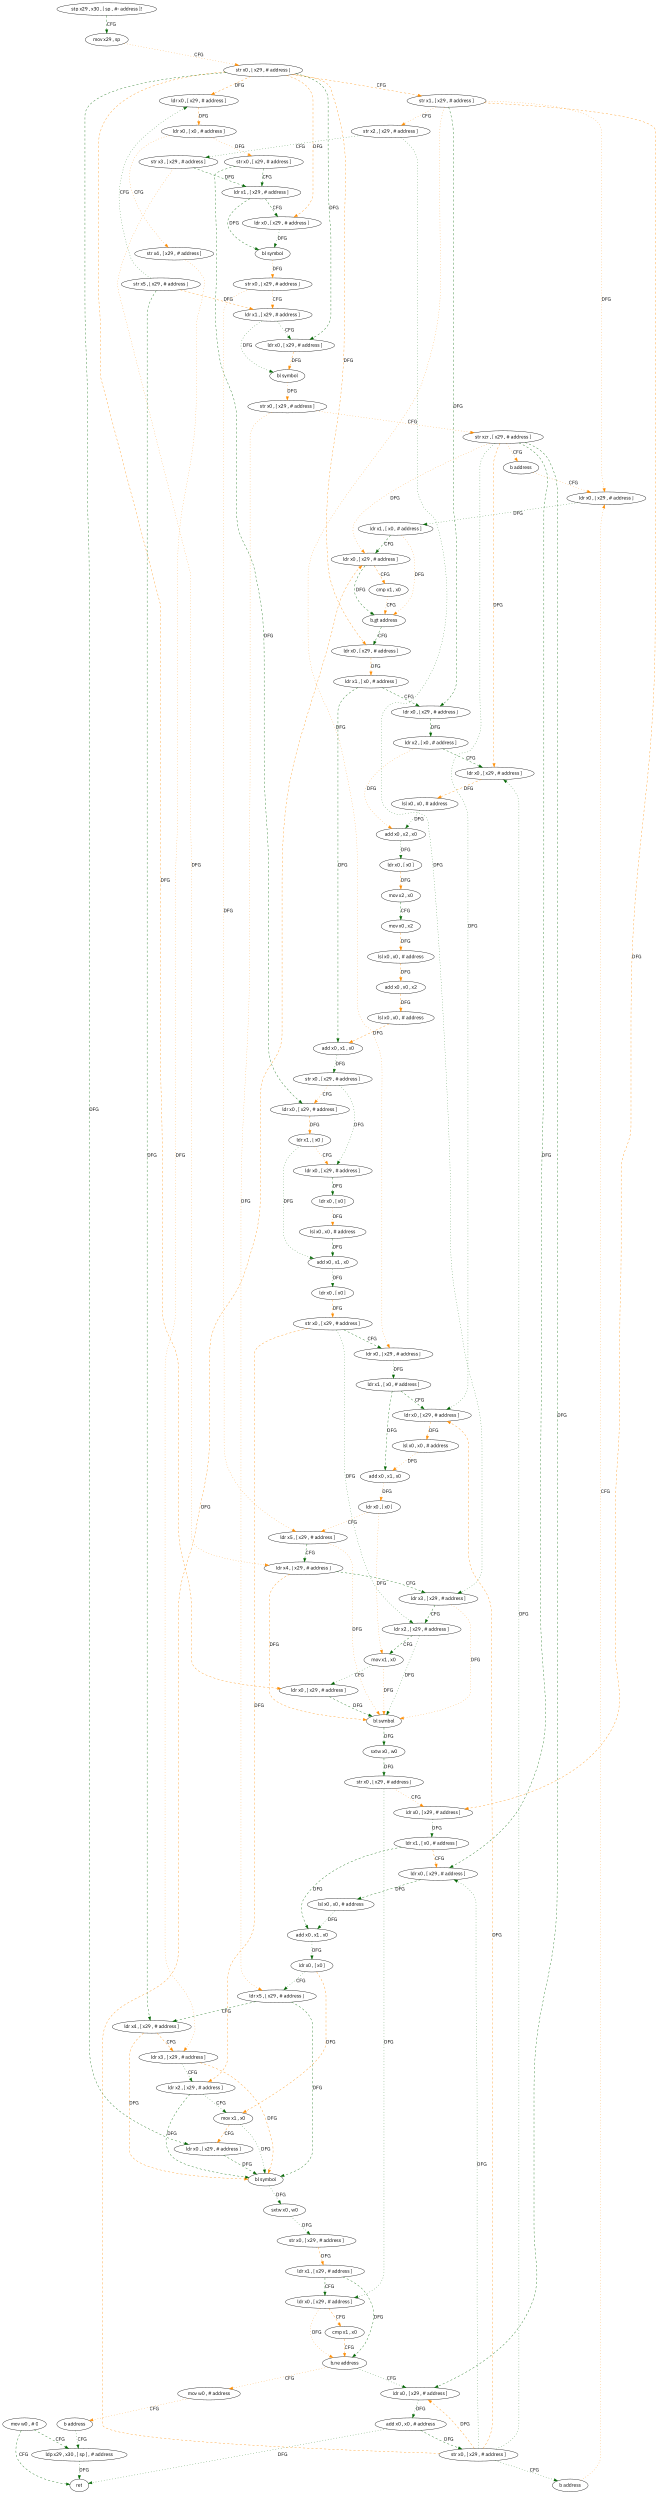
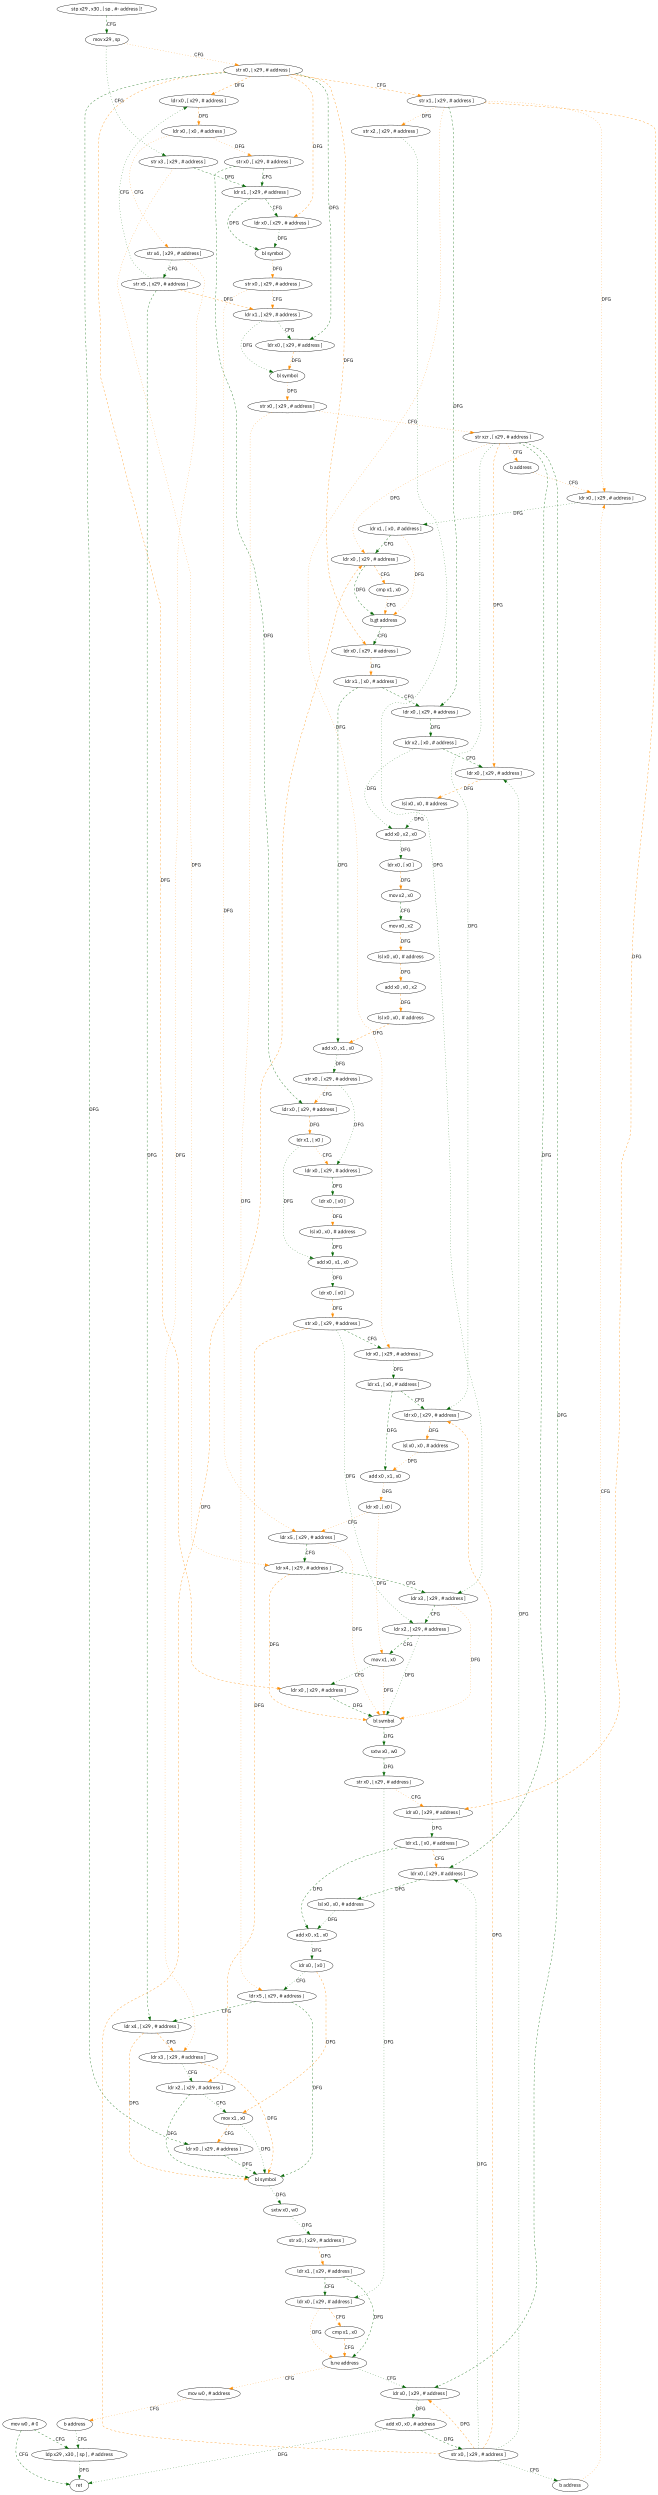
edge "str x1 , [ x29 , # address ]" -> "str x2 , [ x29 , # address ]": label "CFG" -> "DFG"
edge "str x2 , [ x29 , # address ]" -> "str x3 , [ x29 , # address ]": now "mov x29 , sp" -> "str x3 , [ x29 , # address ]"
edge "str x4 , [ x29 , # address ]" -> "str x5 , [ x29 , # address ]": added, label "CFG"
edge "ldr x2 , [ x0 , # address ]" -> "add x0 , x2 , x0": color darkorange -> darkgreen
